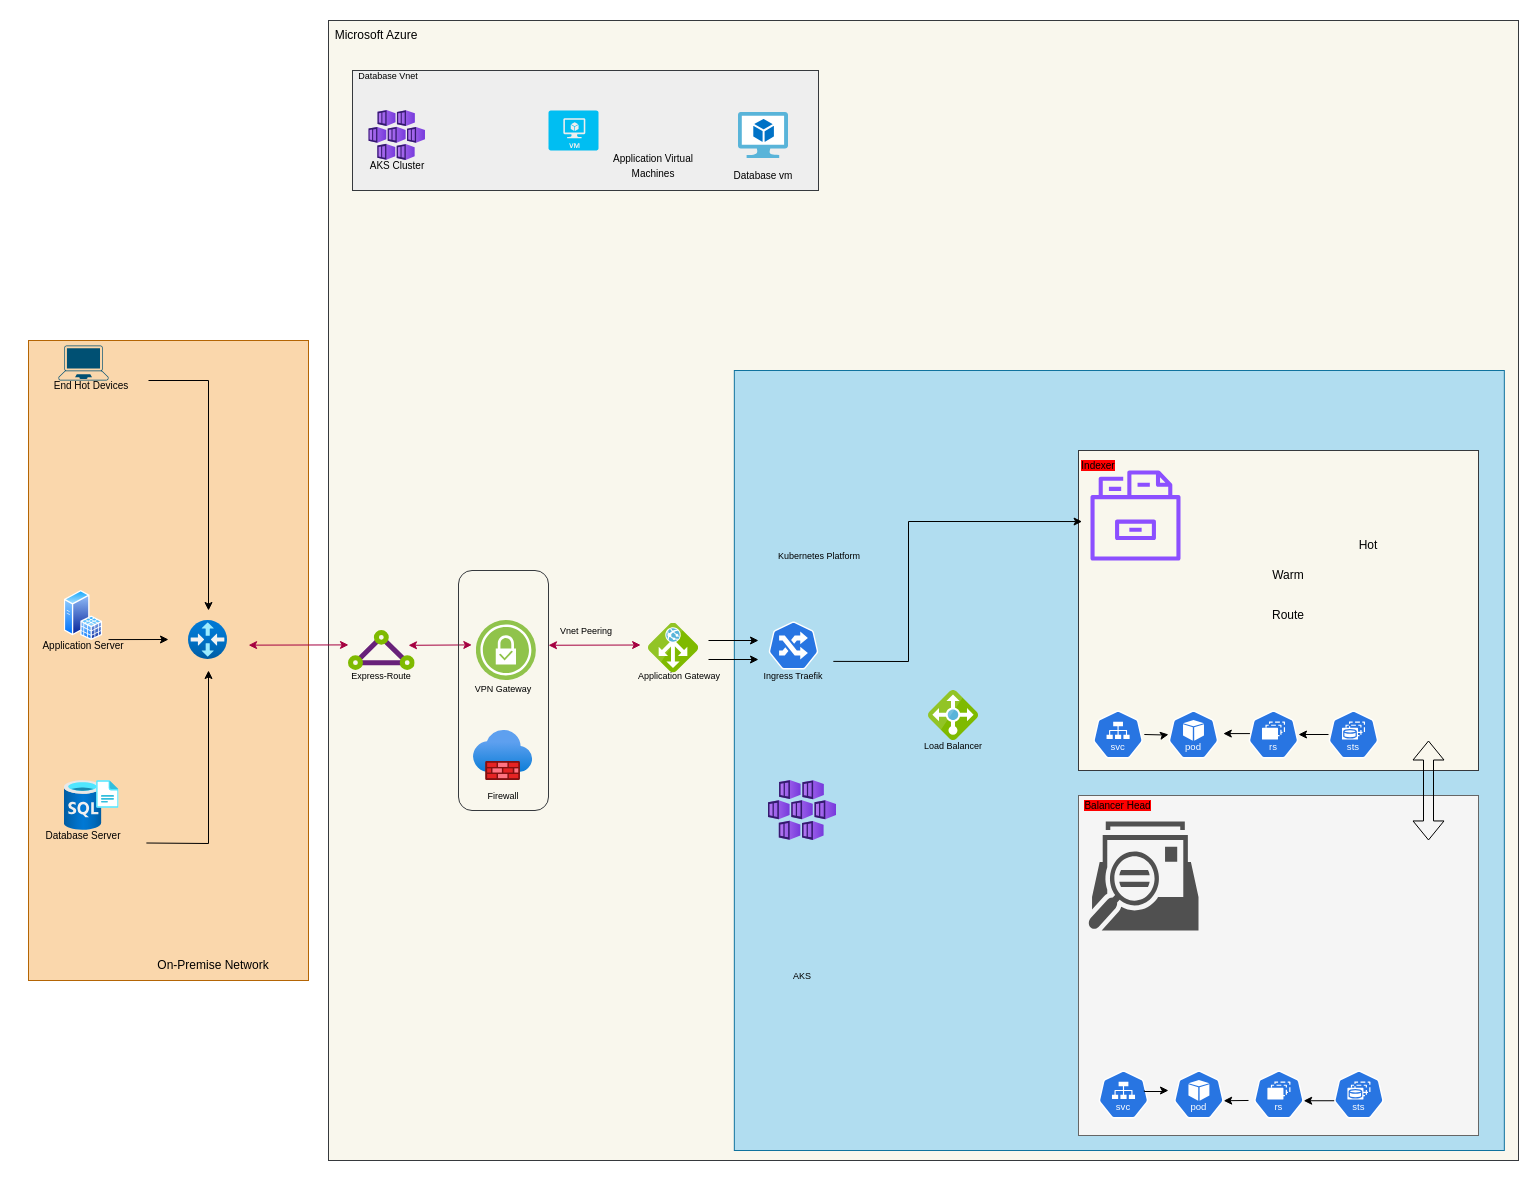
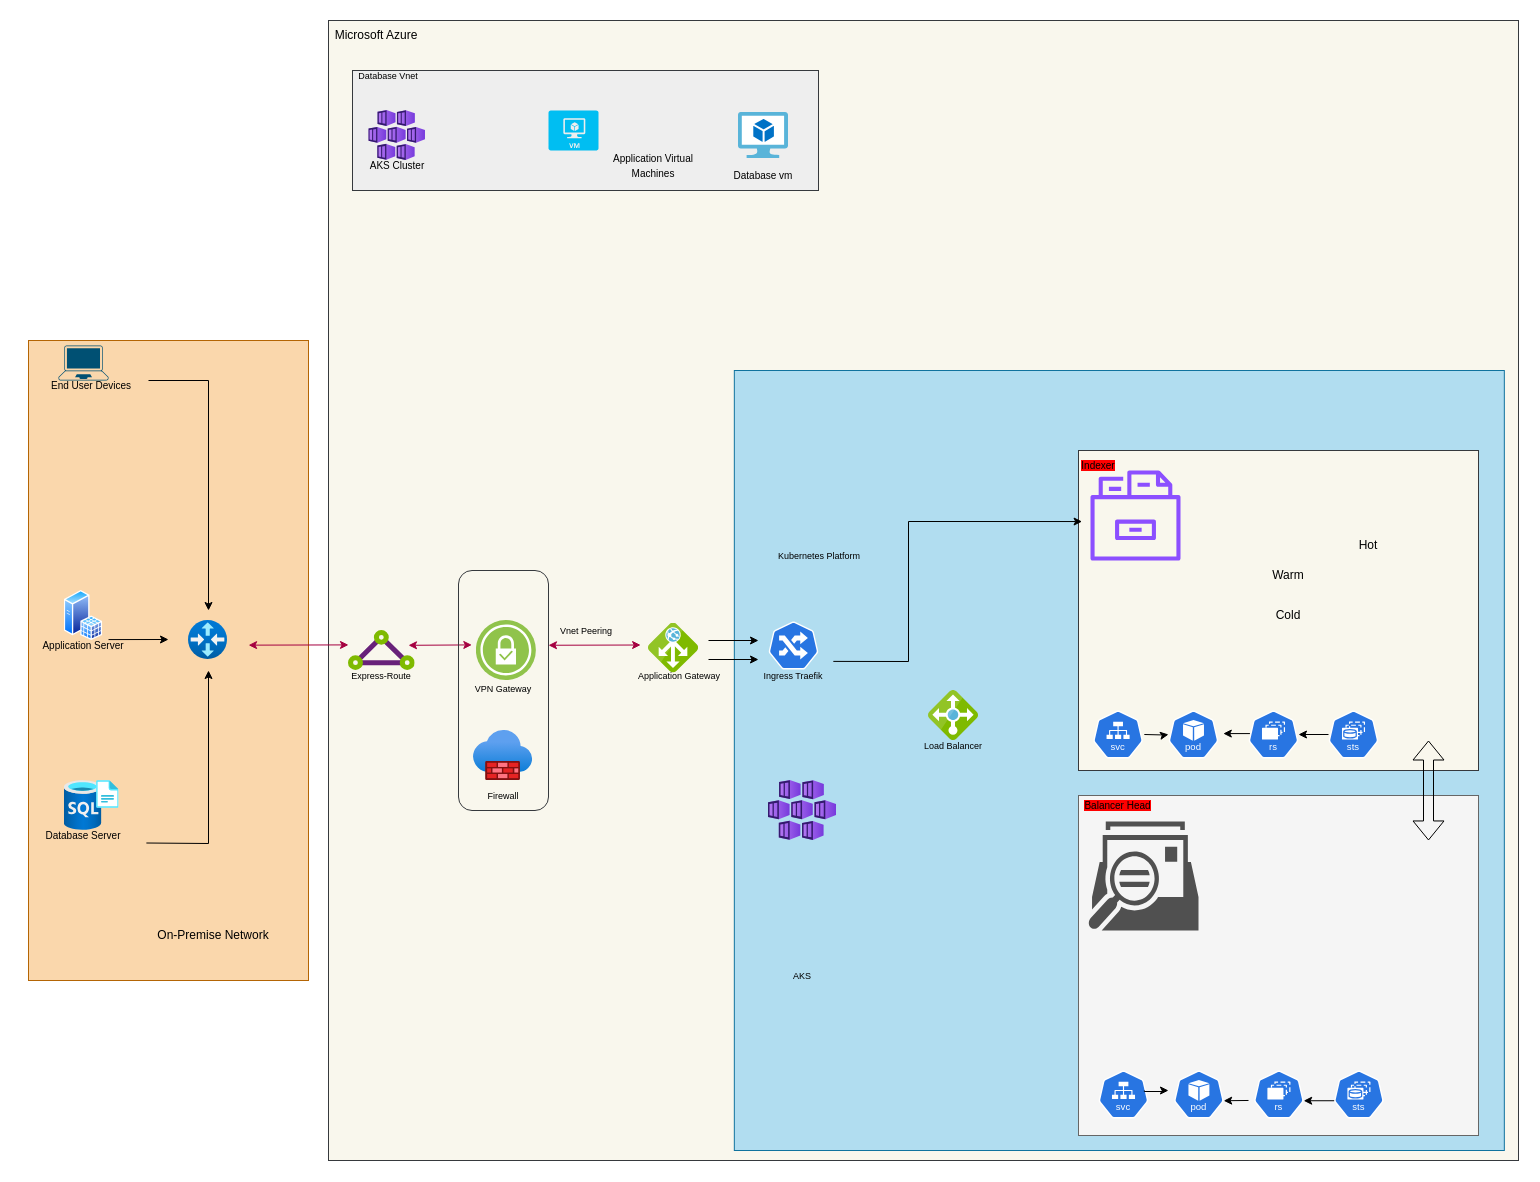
node "End Hot Devices": label "End Hot Devices" -> "End User Devices"
node "Route": label "Route" -> "Cold"
node "On-Premise Network": moved (213, 966) -> (213, 936)
